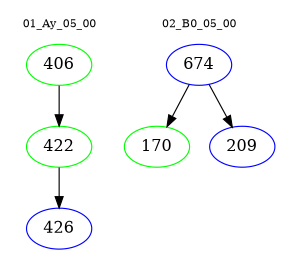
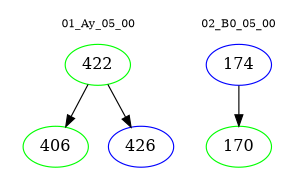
node "674": label "674" -> "174"
edge "406" -> "422": reversed
node "209": removed
